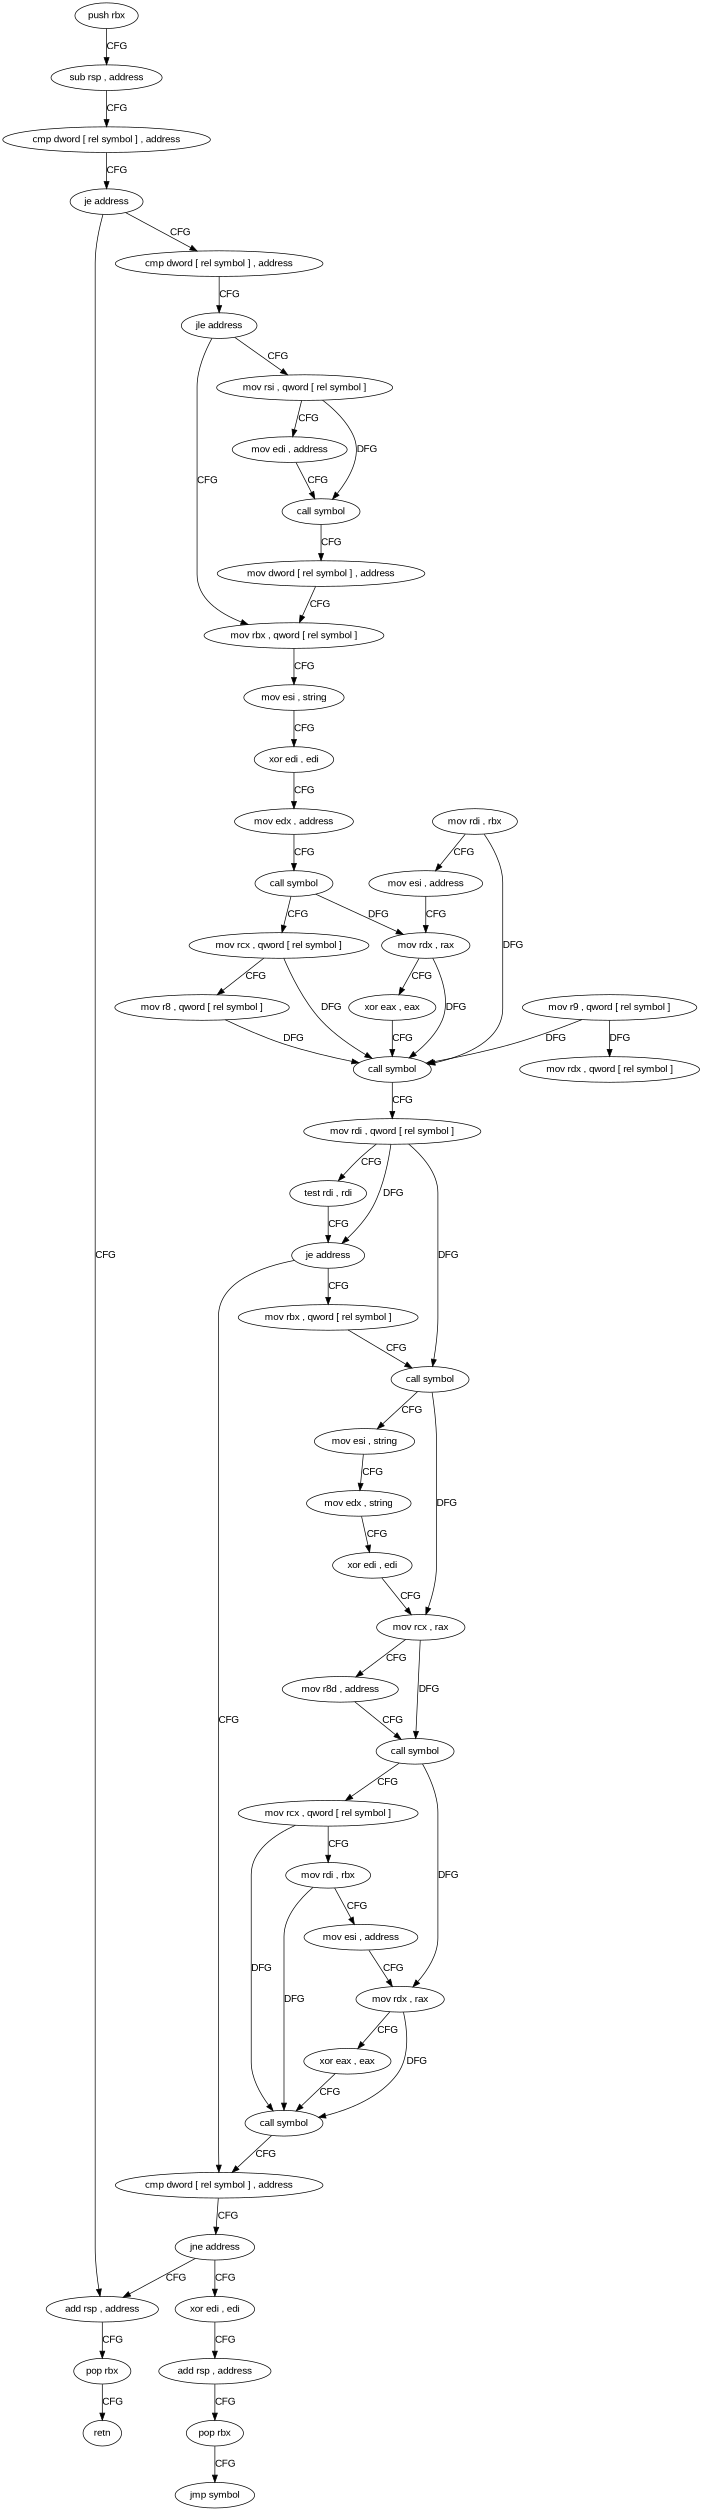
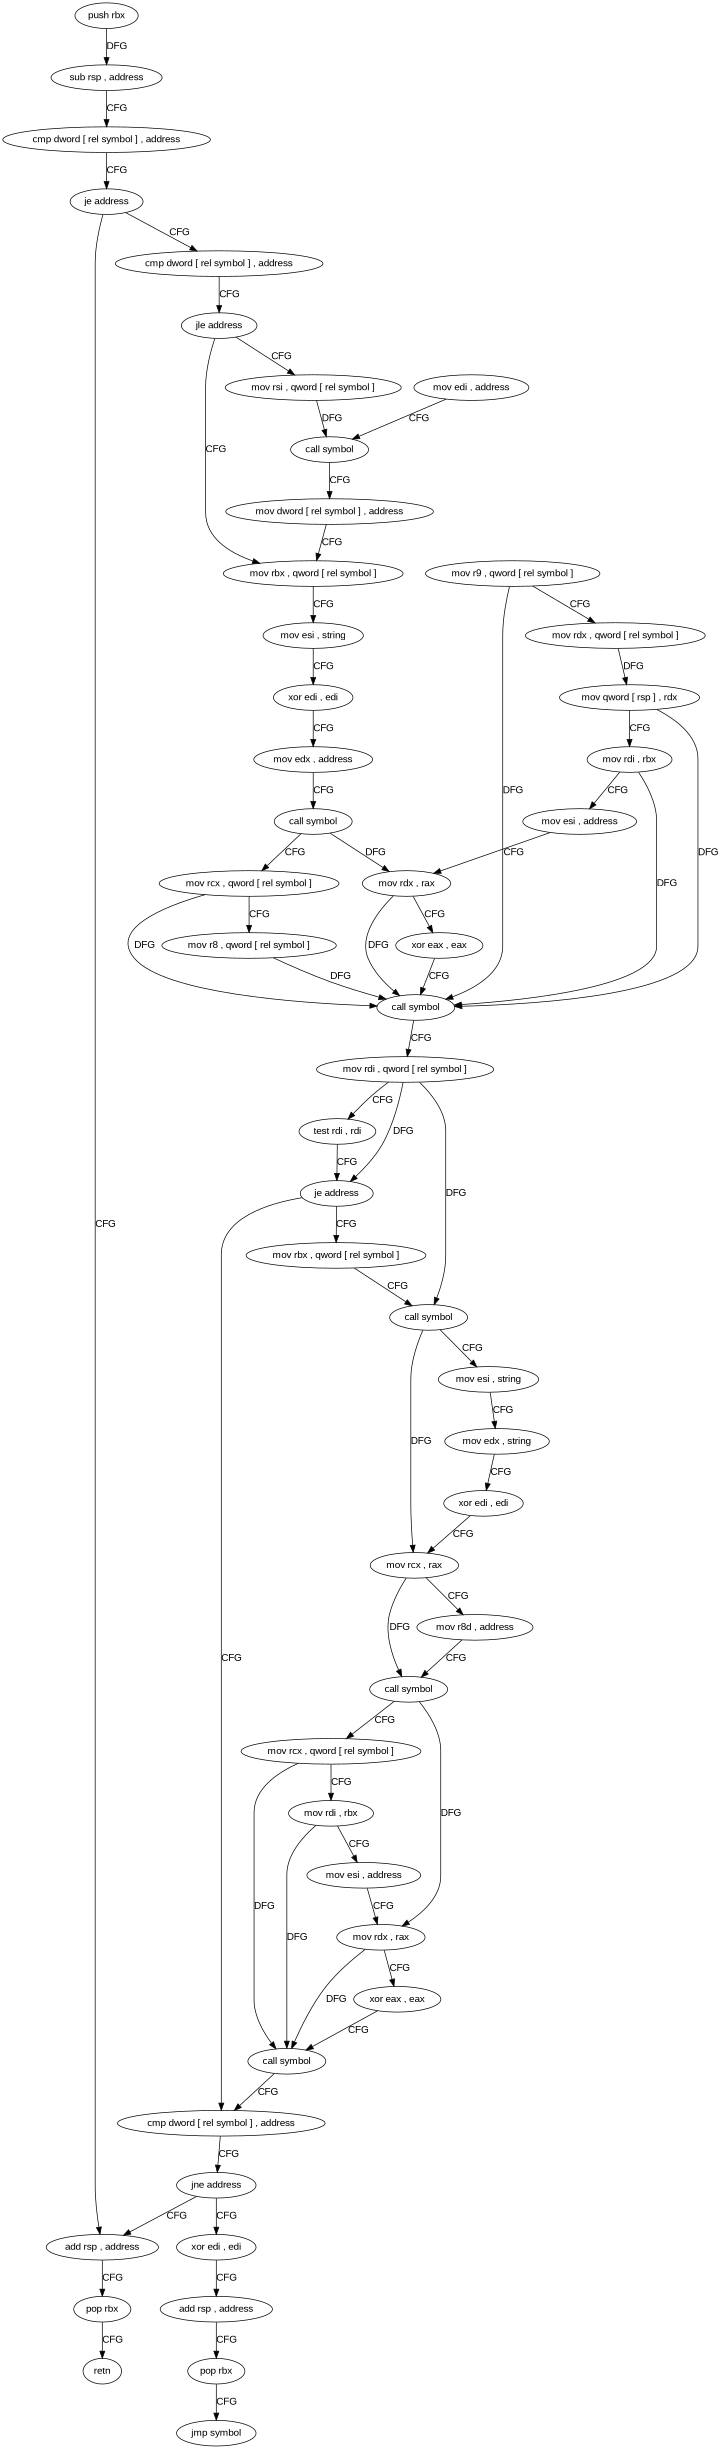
edge "push rbx" -> "sub rsp , address": label "CFG" -> "DFG"
edge "mov rsi , qword [ rel symbol ]" -> "mov edi , address": removed, label "CFG"
node "mov qword [ rsp ] , rdx": added
edge "mov r9 , qword [ rel symbol ]" -> "mov rdx , qword [ rel symbol ]": label "DFG" -> "CFG"
